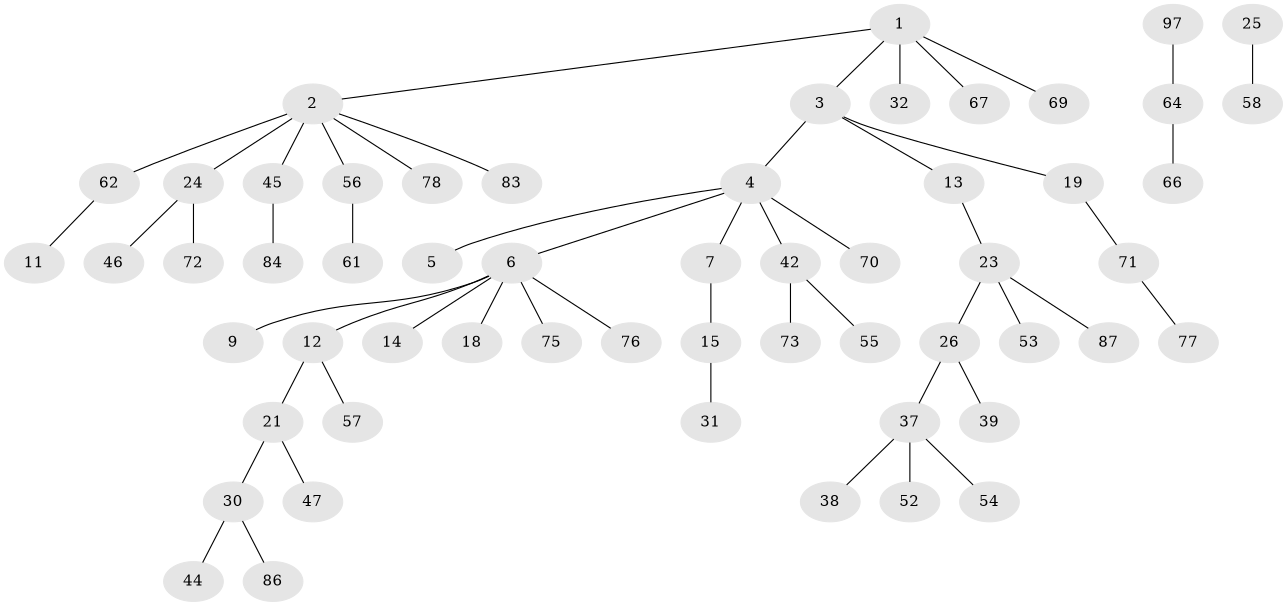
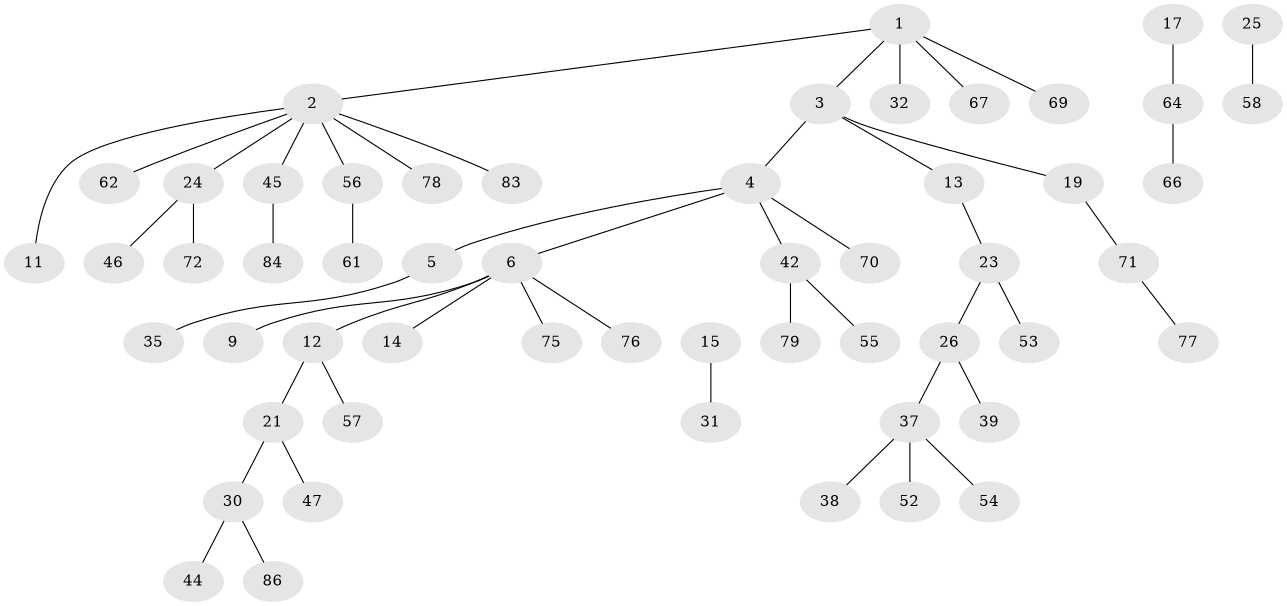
node "97": label "97" -> "17"
edge "62" -- "11": now "2" -- "11"
node "7": removed
node "35": added
node "18": removed
node "73": label "73" -> "79"
node "87": removed
